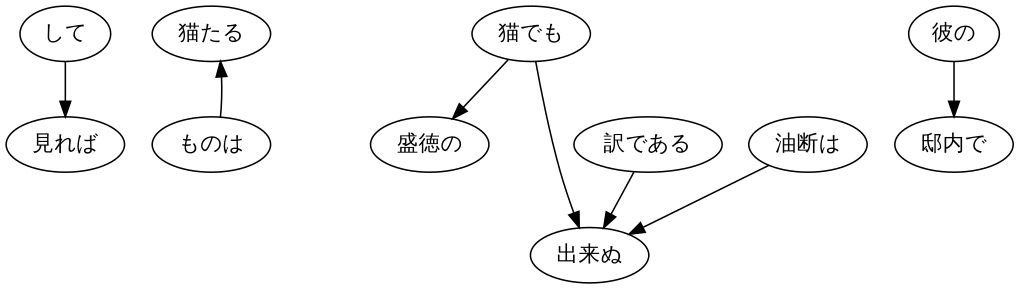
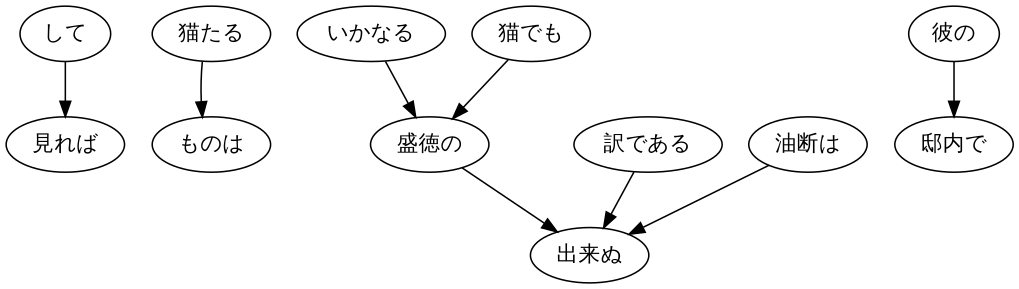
node "いかなる": added
edge "ものは" -> "猫たる": reversed
edge "猫でも" -> "出来ぬ": now "盛徳の" -> "出来ぬ"
